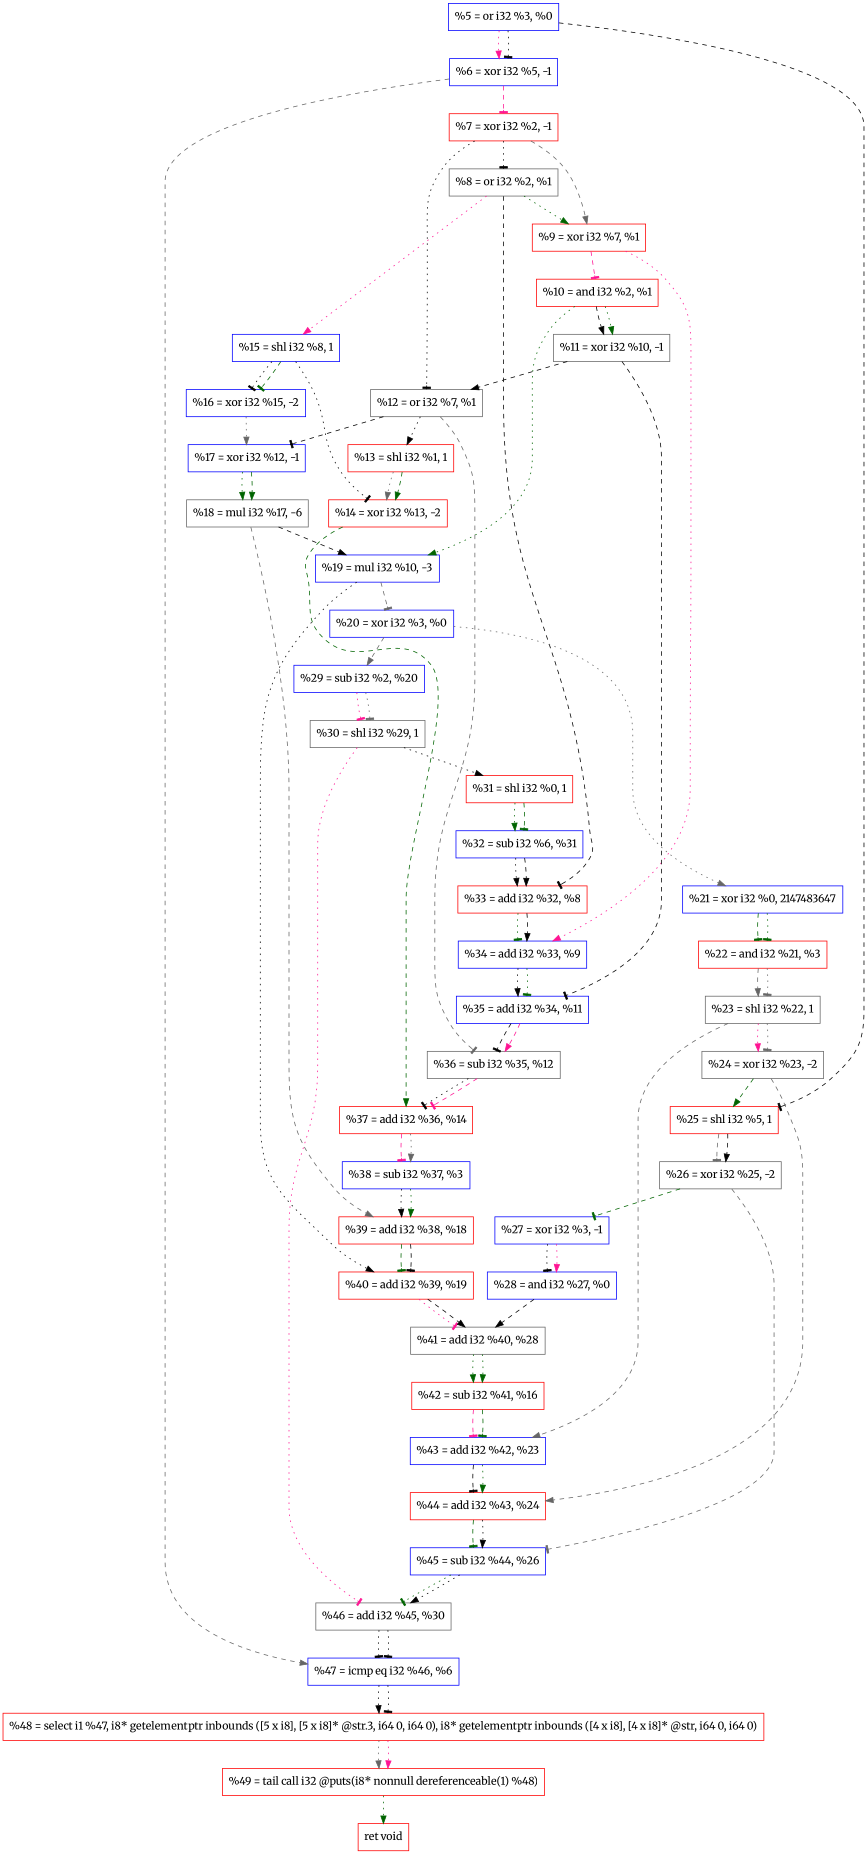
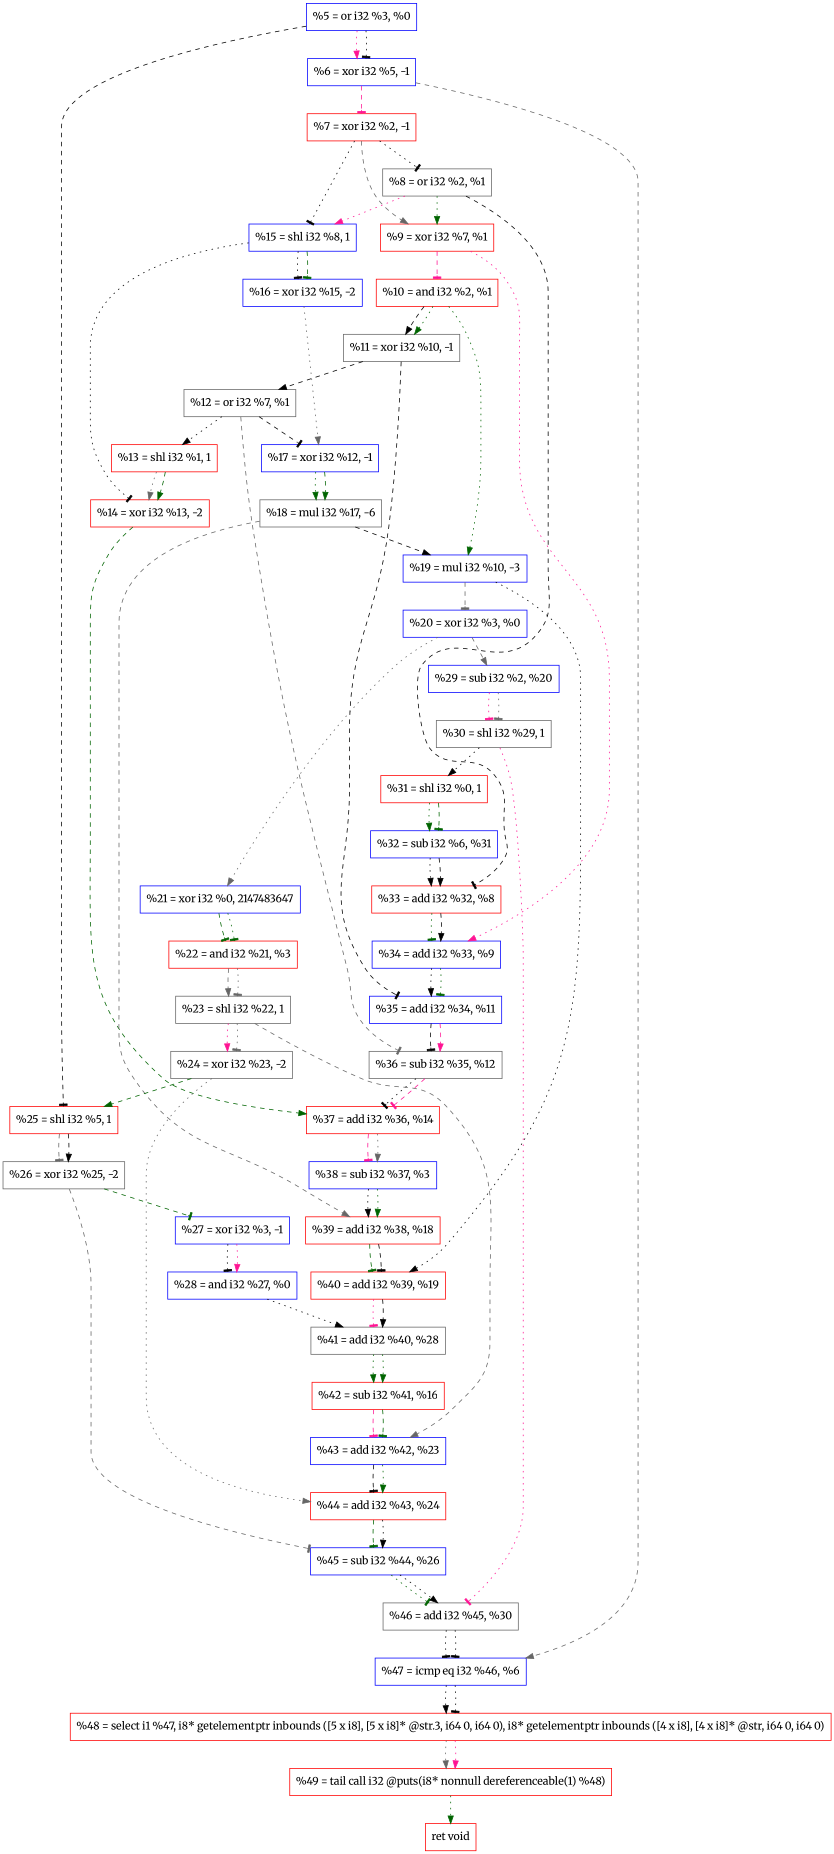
edge "%7 = xor i32 %2, -1" -> "%12 = or i32 %7, %1": now "%7 = xor i32 %2, -1" -> "%15 = shl i32 %8, 1"
edge "%28 = and i32 %27, %0" -> "%41 = add i32 %40, %28": style dashed -> dotted
edge "%24 = xor i32 %23, -2" -> "%44 = add i32 %43, %24": style dashed -> dotted
